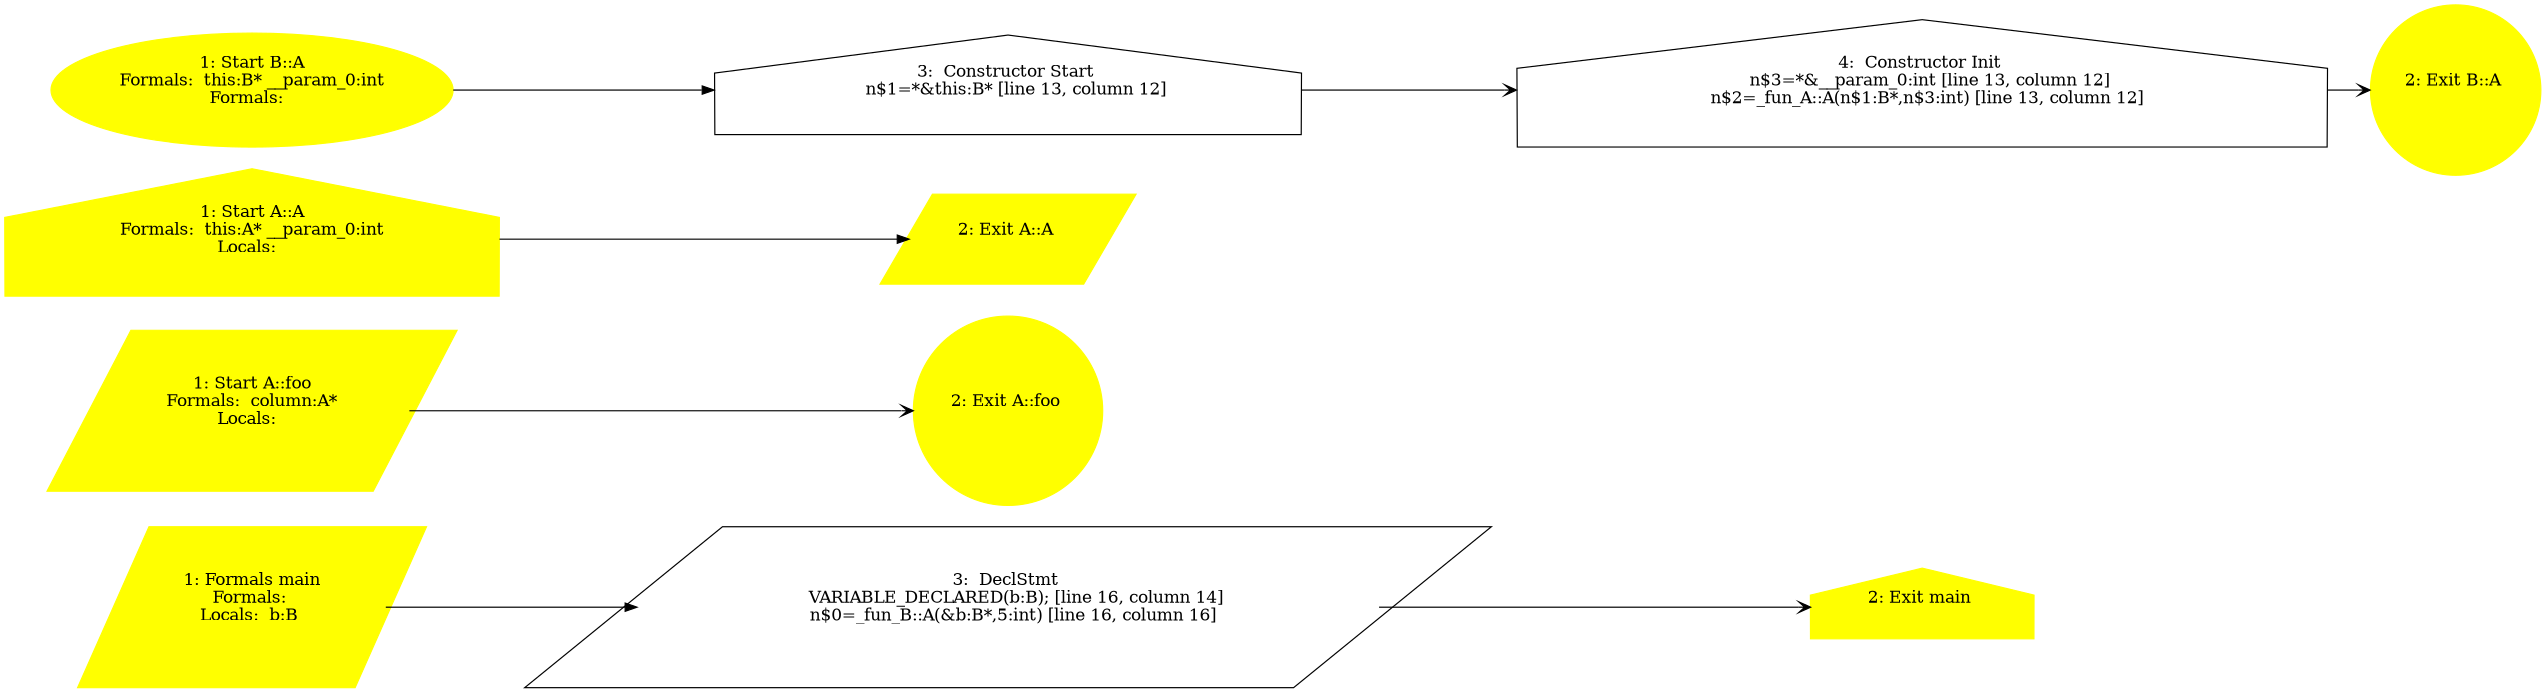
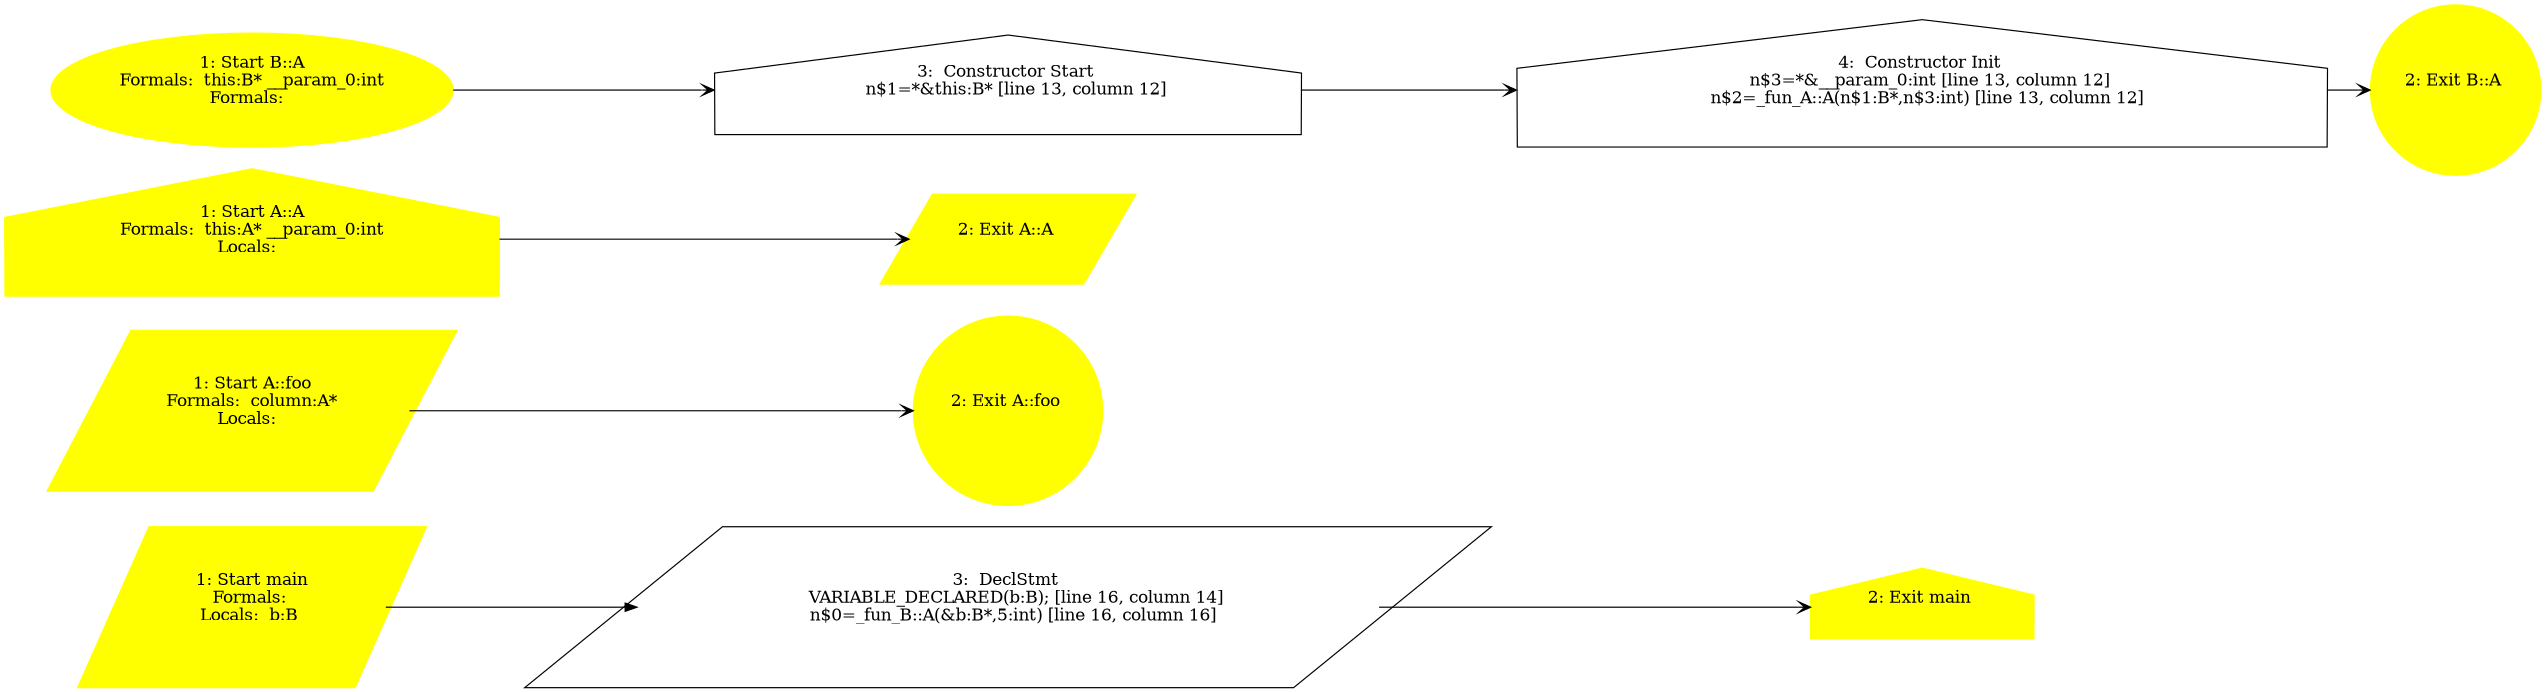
edge "1: Start B::A Formals:  this:B* __param_0:int Formals:" -> "3:  Constructor Start n$1=*&this:B* [line 13, column 12]": arrowhead normal -> vee
edge "1: Start A::A Formals:  this:A* __param_0:int Locals:" -> "2: Exit A::A": arrowhead normal -> vee
node "1: Formals main Formals: Locals:  b:B": label "1: Formals main Formals: Locals:  b:B" -> "1: Start main Formals: Locals:  b:B"
